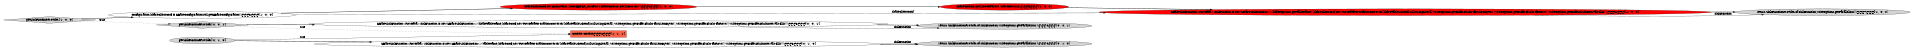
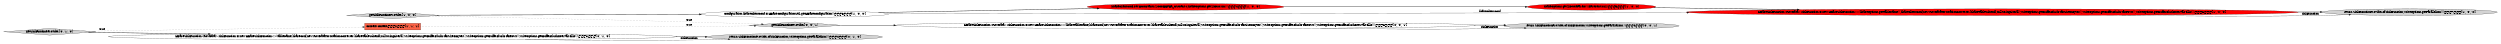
edge "getSinkRuntimeProvider['0', '0', '1']" -> "Context context@@@2@@@['1', '1', '1']": reversed
edge "getSinkRuntimeProvider['0', '1', '0']" -> "Context context@@@2@@@['1', '1', '1']": style solid -> dotted
node "getSinkRuntimeProvider['0', '1', '0']": shape ellipse -> diamond
